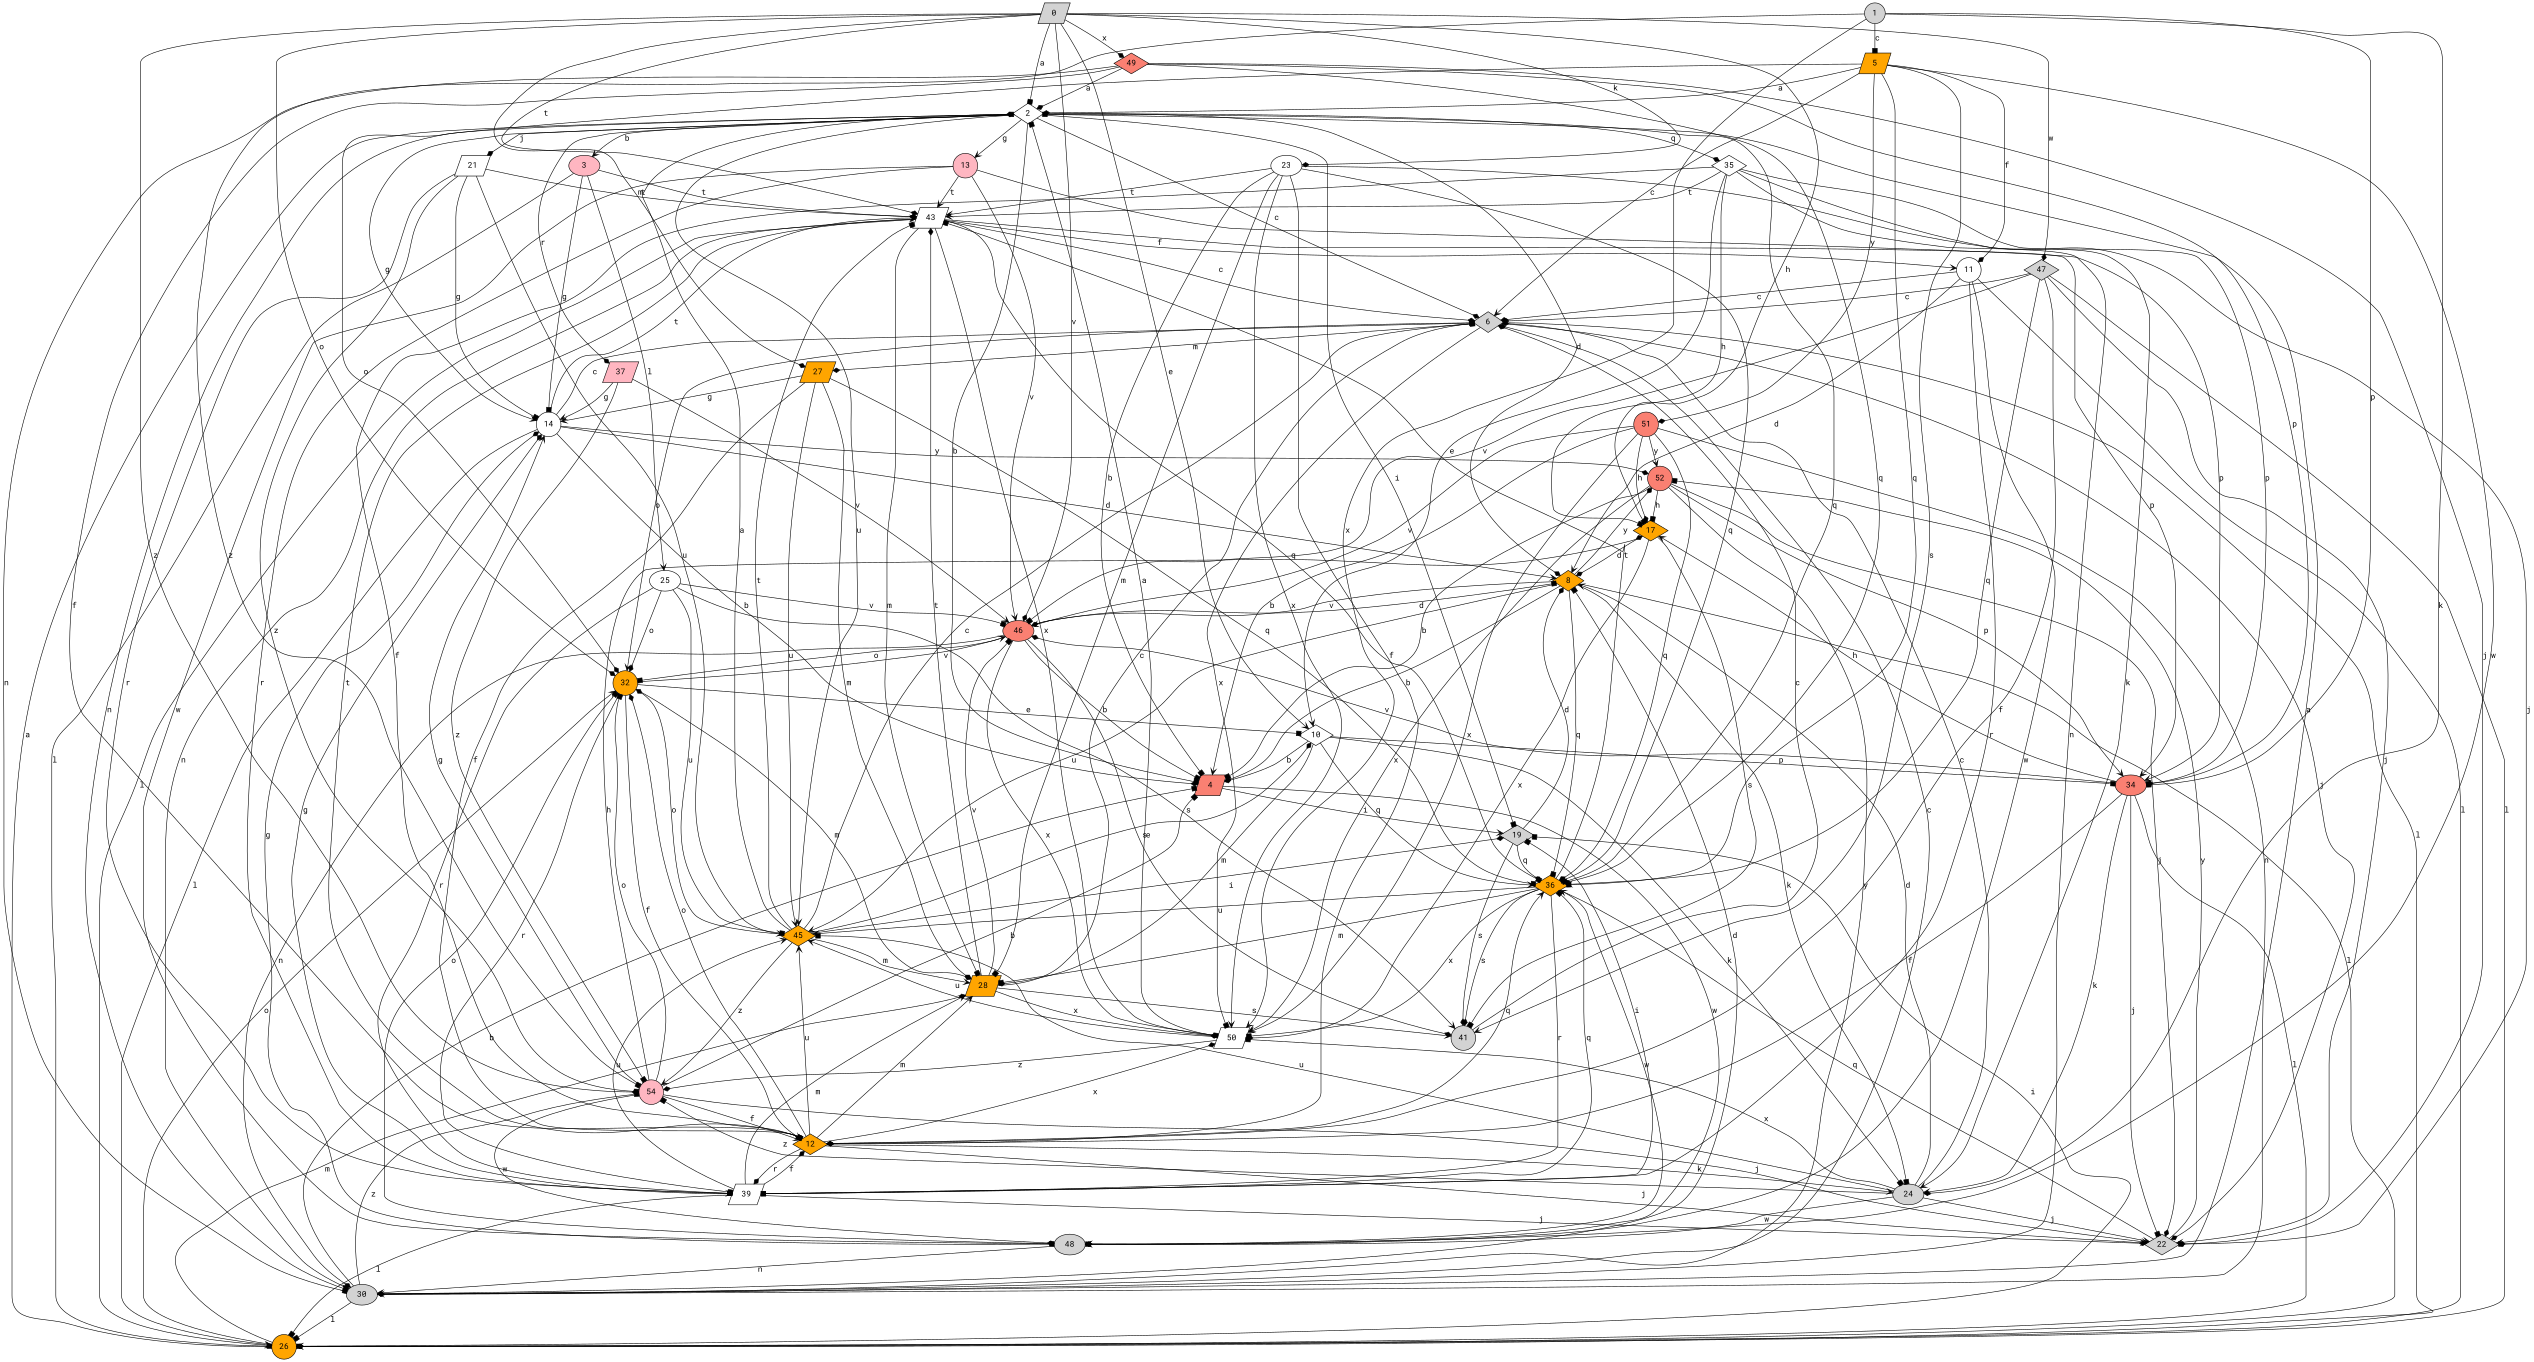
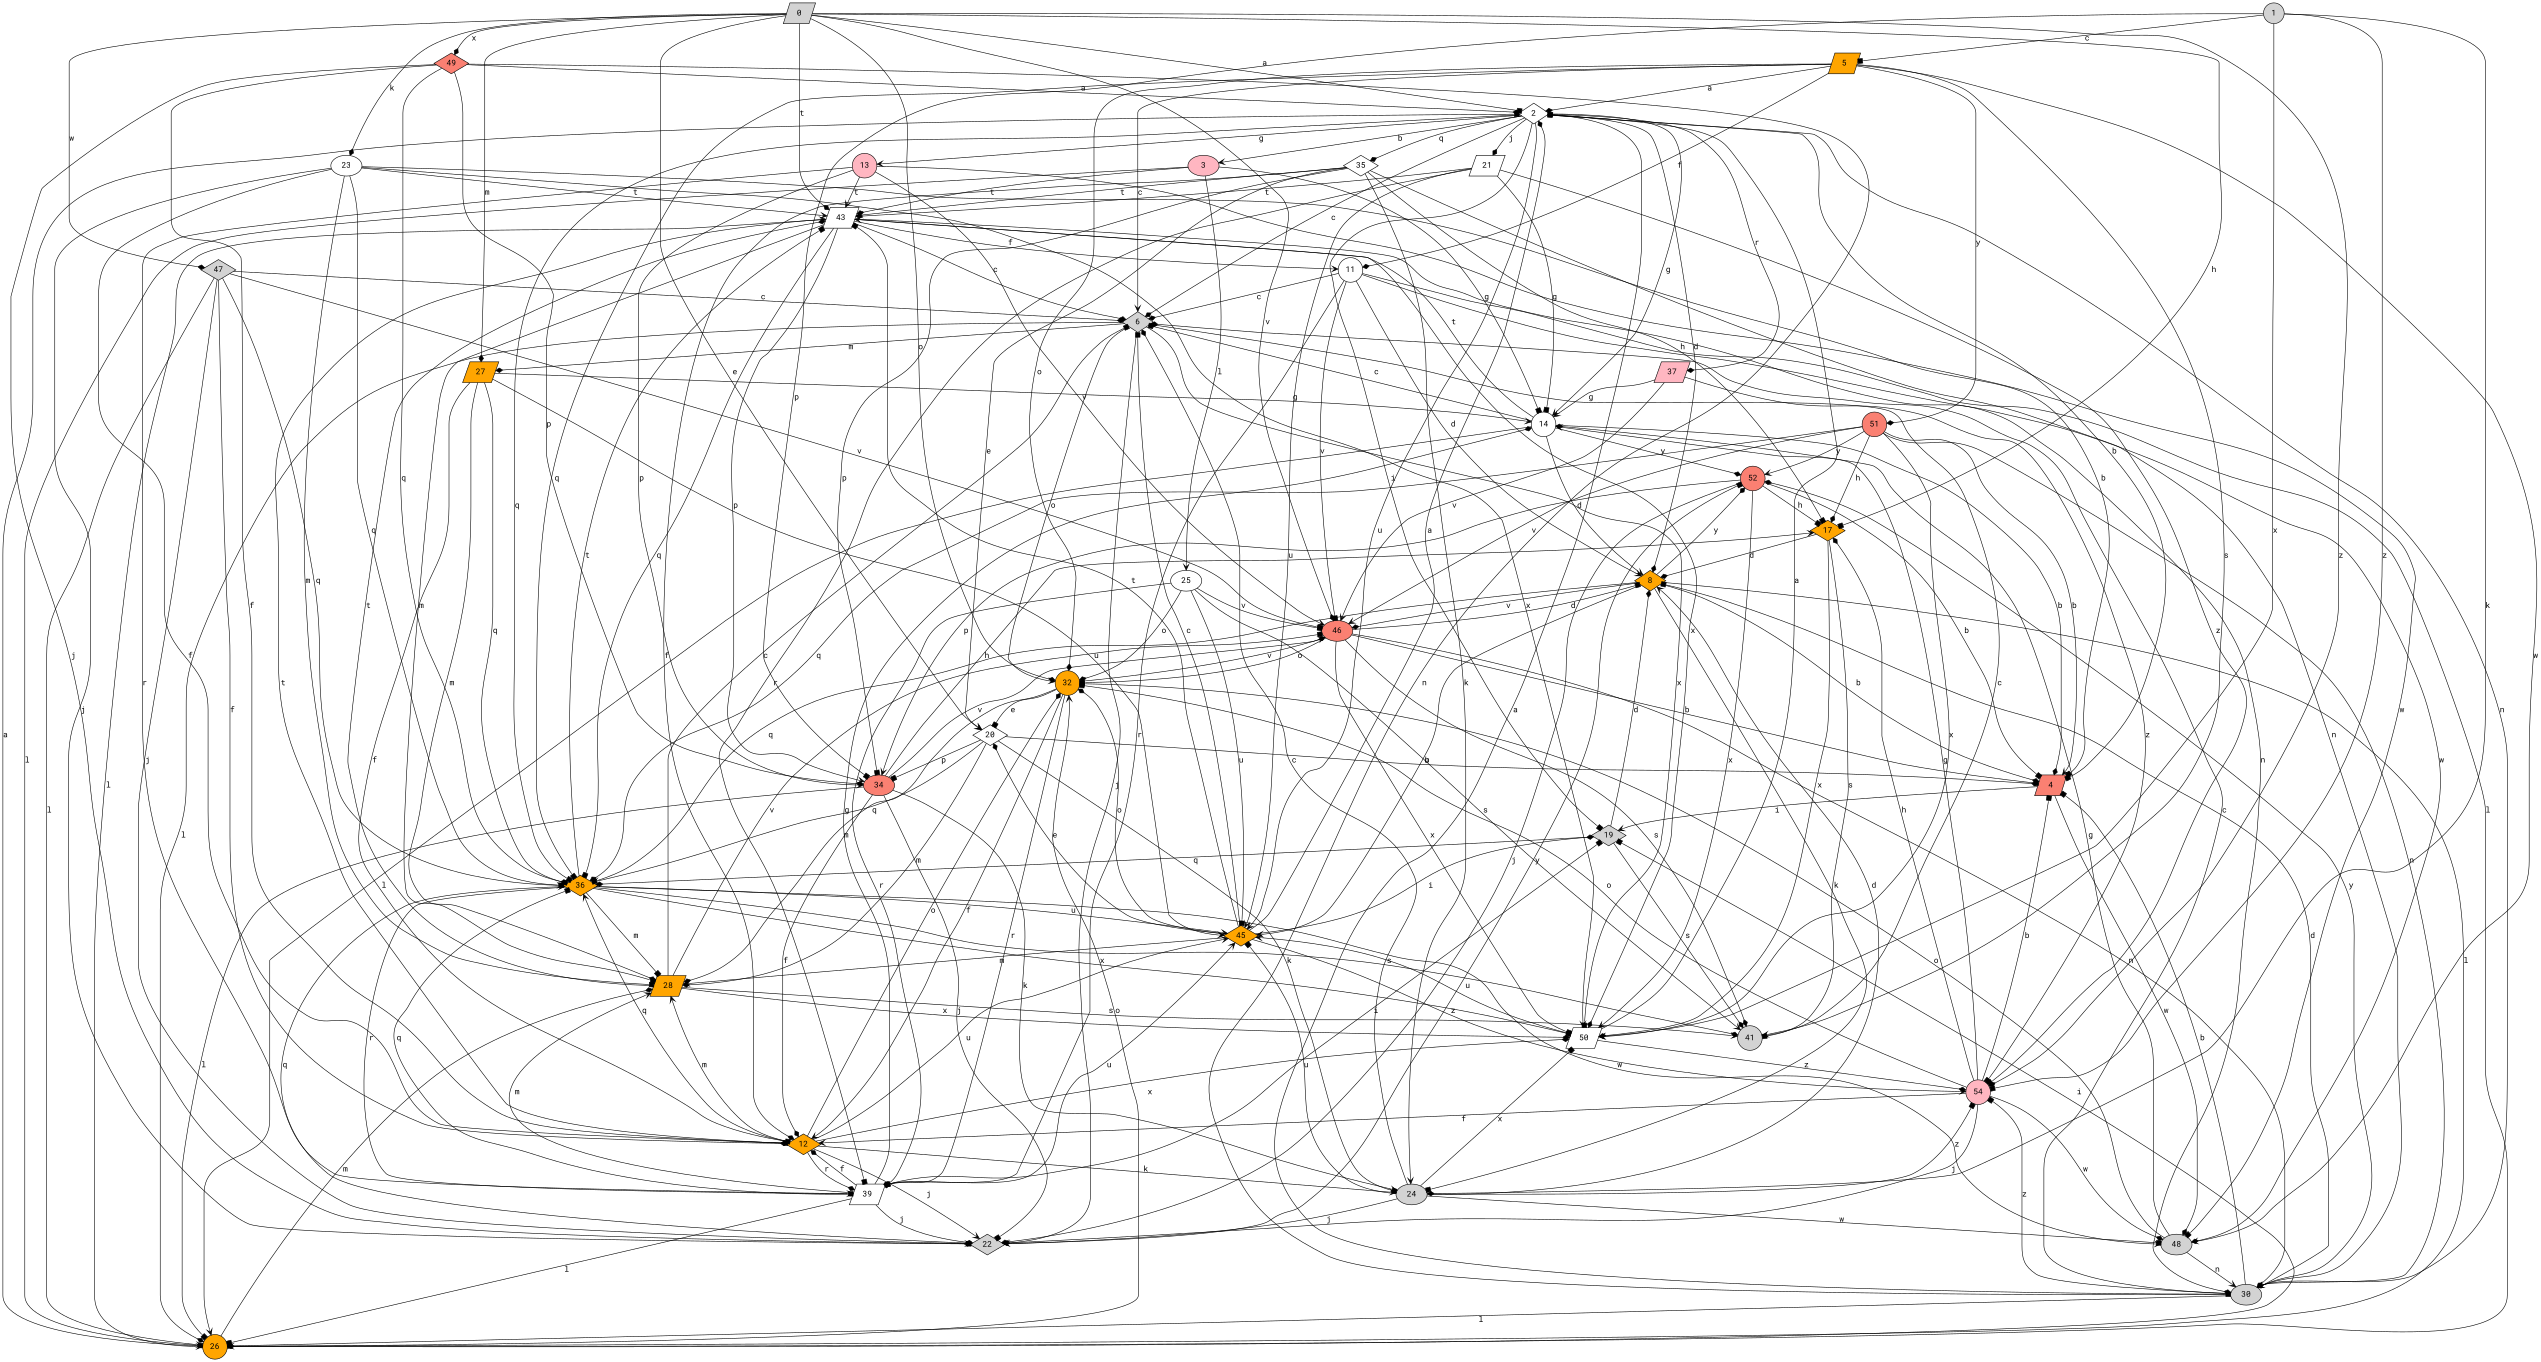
edge "11" -> "46": added, label "v"
node "10": label "10" -> "20"
edge "52" -> "30": reversed
